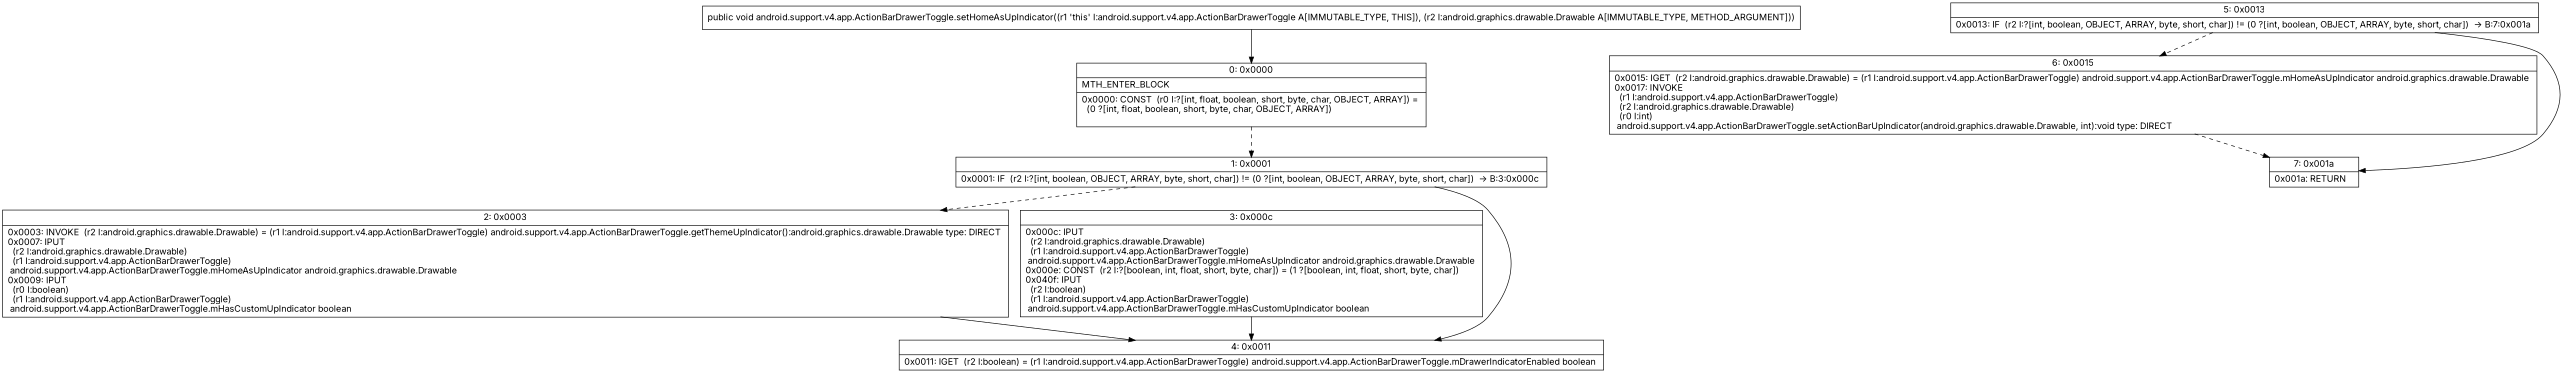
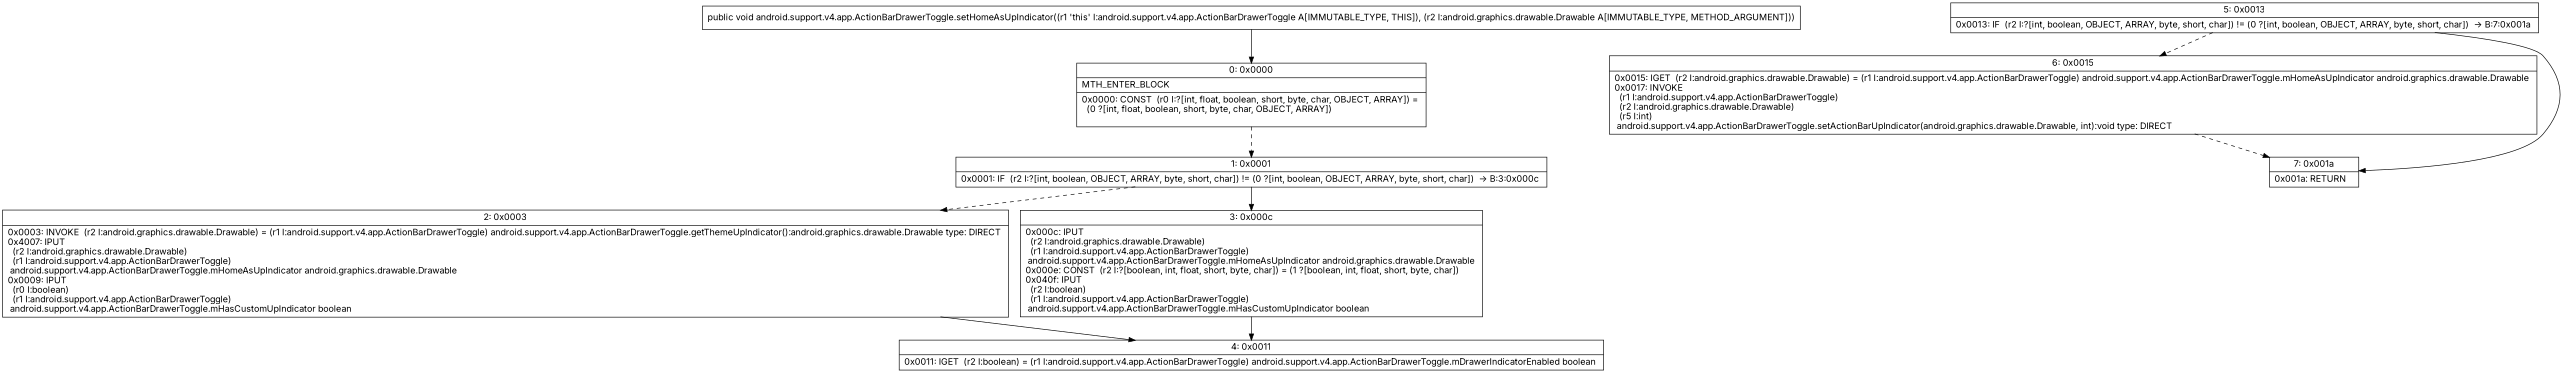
node "6: 0x0015": text "(r0 I:int)" -> "(r5 I:int)"
node "2: 0x0003": text "0x0007: IPUT" -> "0x4007: IPUT"
edge "1: 0x0001" -> "4: 0x0011": now "1: 0x0001" -> "3: 0x000c"
